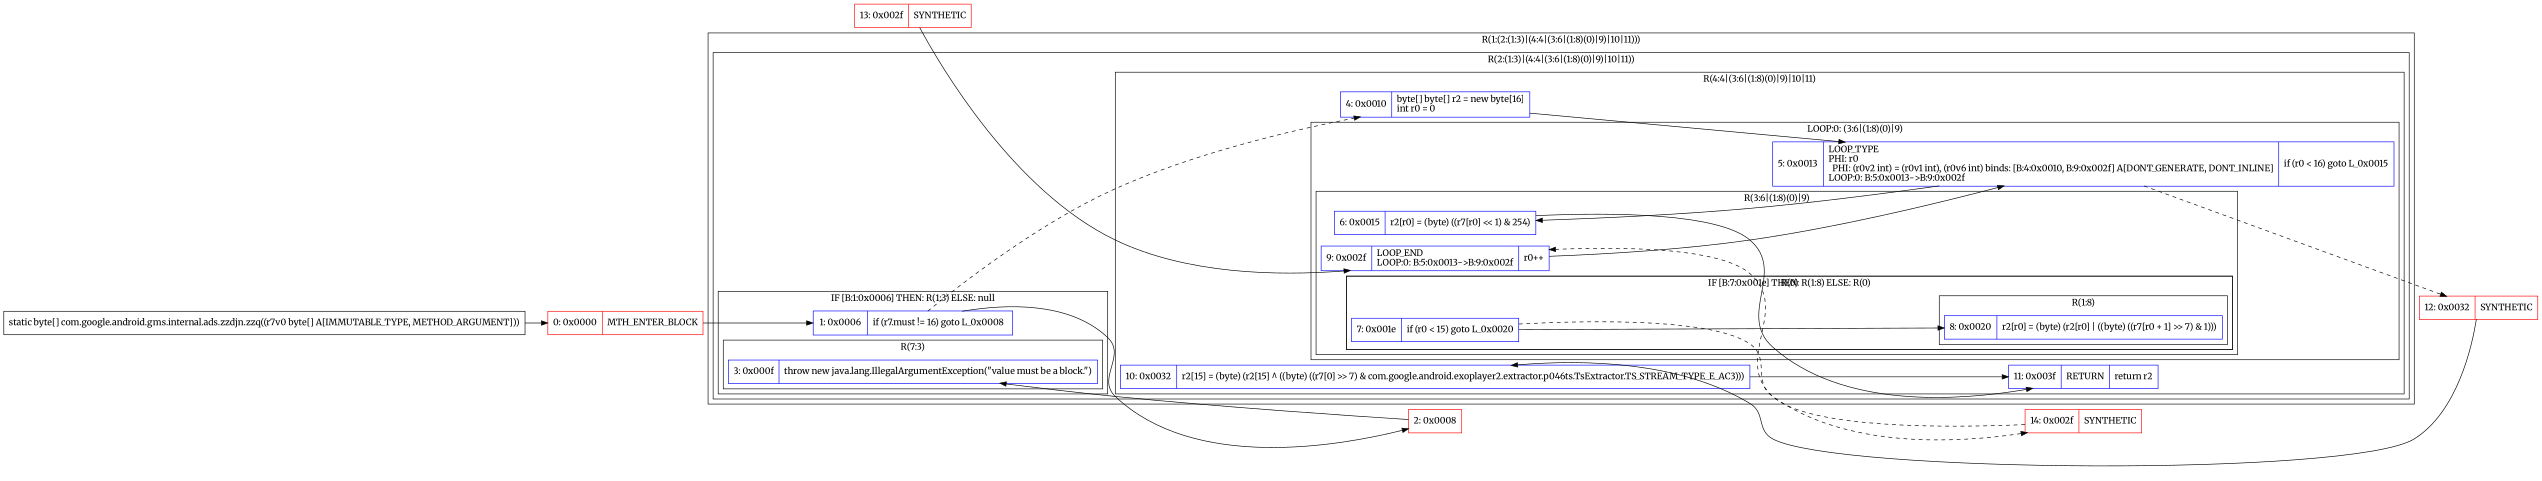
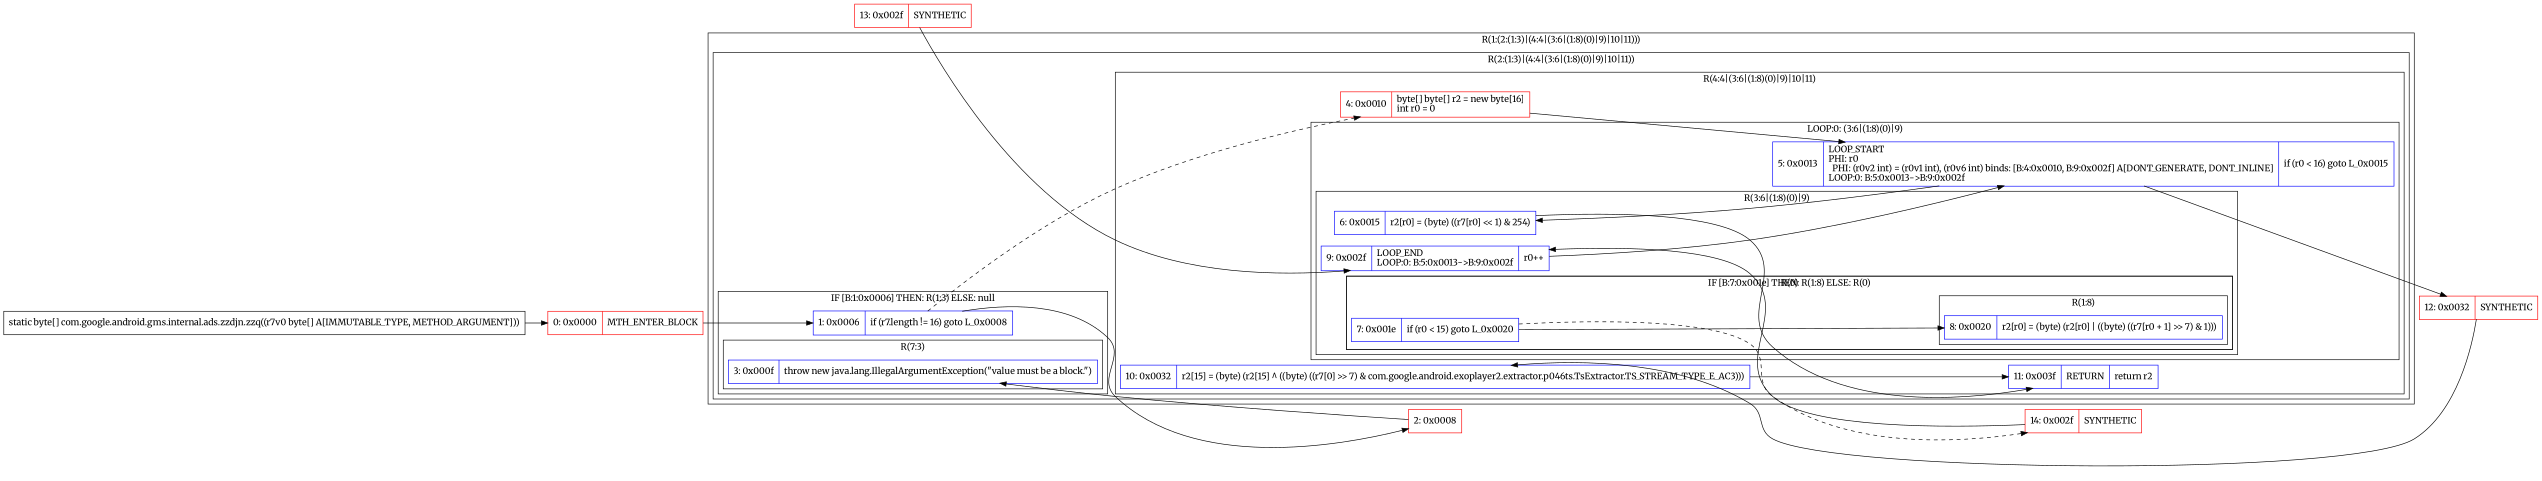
node "4: 0x0010": color blue -> red
node "5: 0x0013": text "LOOP_TYPE" -> "LOOP_START"
edge "5: 0x0013" -> "12: 0x0032": style dashed -> solid
edge "14: 0x002f" -> "9: 0x002f": style dashed -> solid
node "1: 0x0006": text "if (r7.must != 16) goto L_0x0008" -> "if (r7.length != 16) goto L_0x0008"
